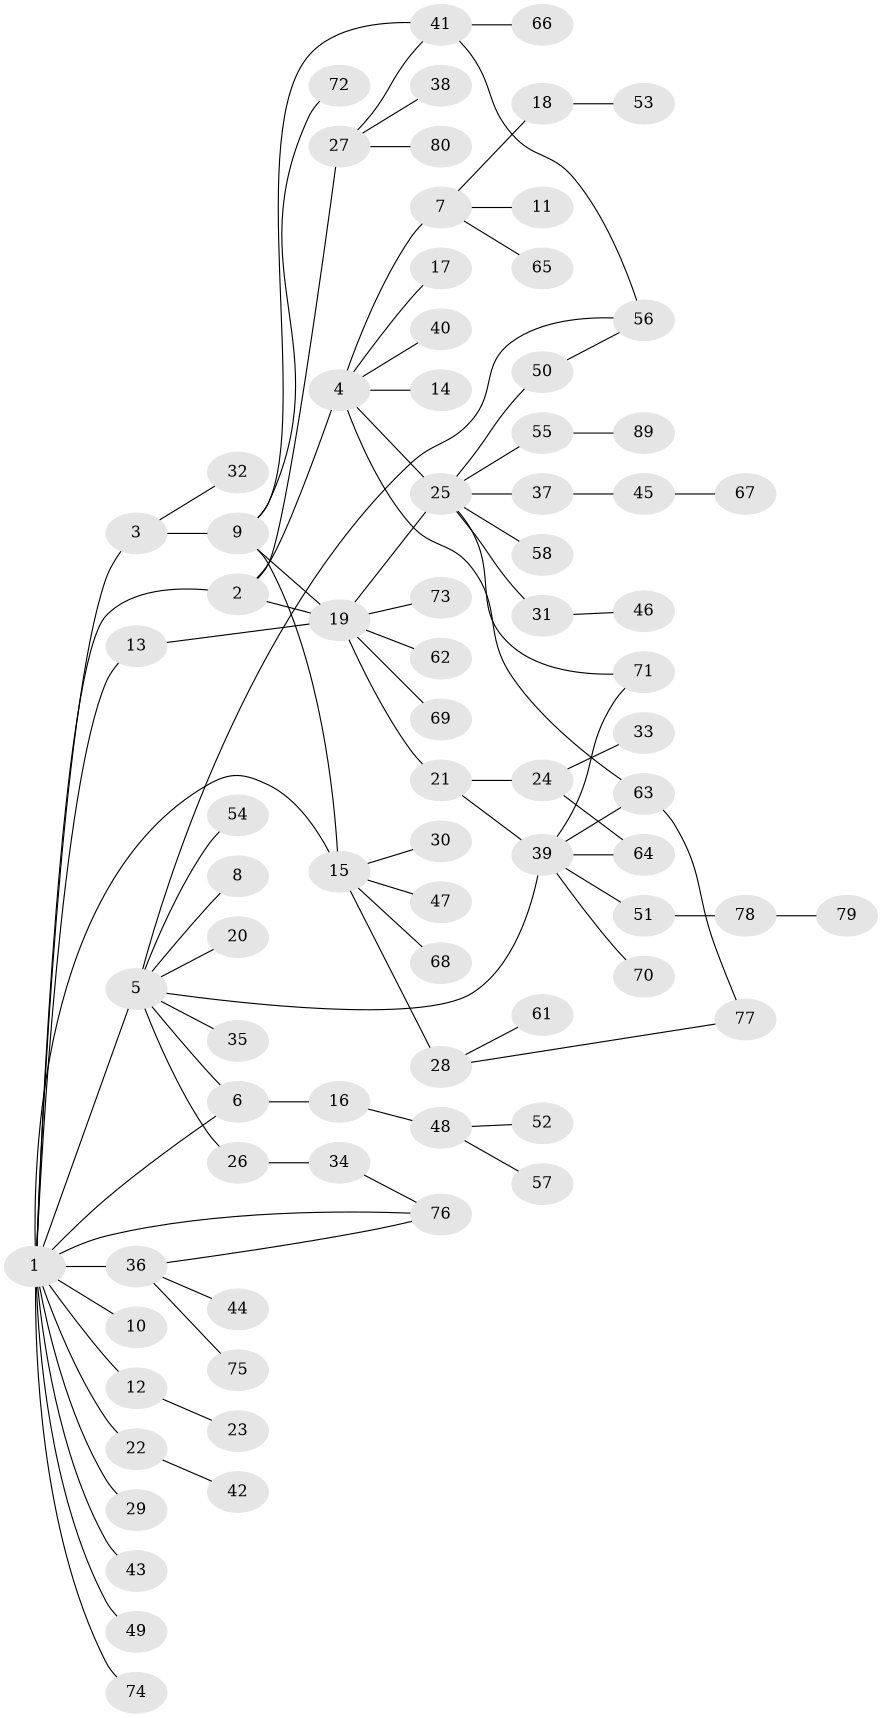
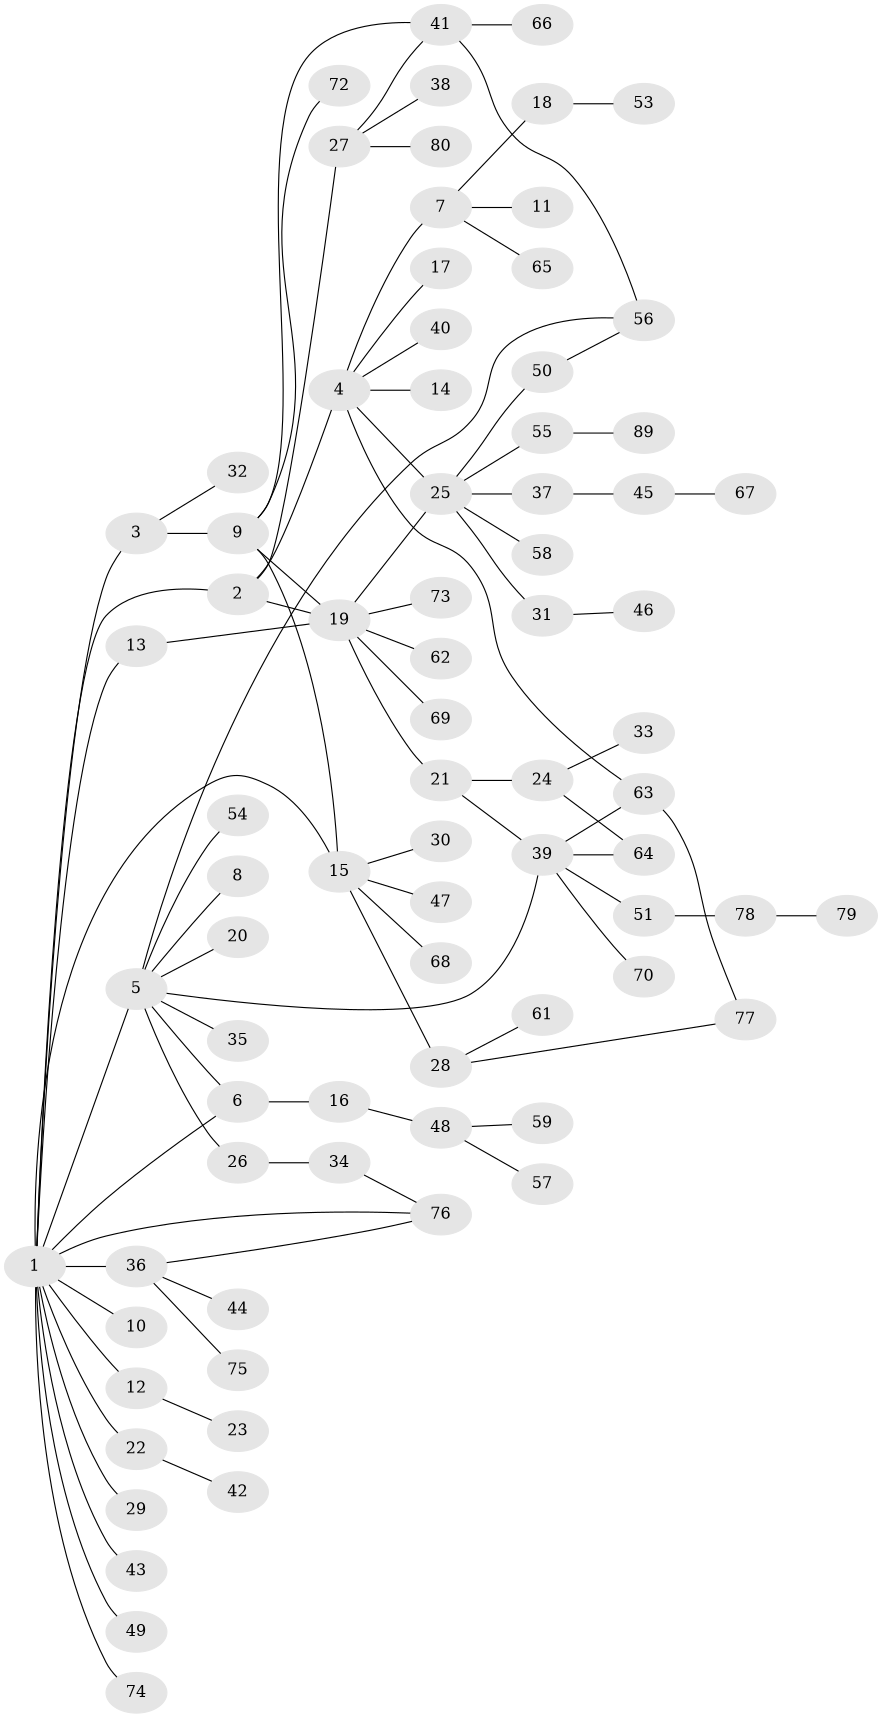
node "71": removed
node "52": label "52" -> "59"
